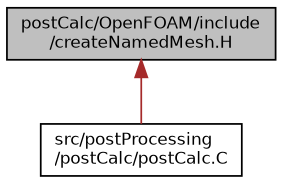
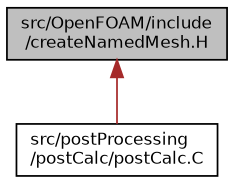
node "postCalc/OpenFOAM/include /createNamedMesh.H": label "postCalc/OpenFOAM/include /createNamedMesh.H" -> "src/OpenFOAM/include /createNamedMesh.H"
